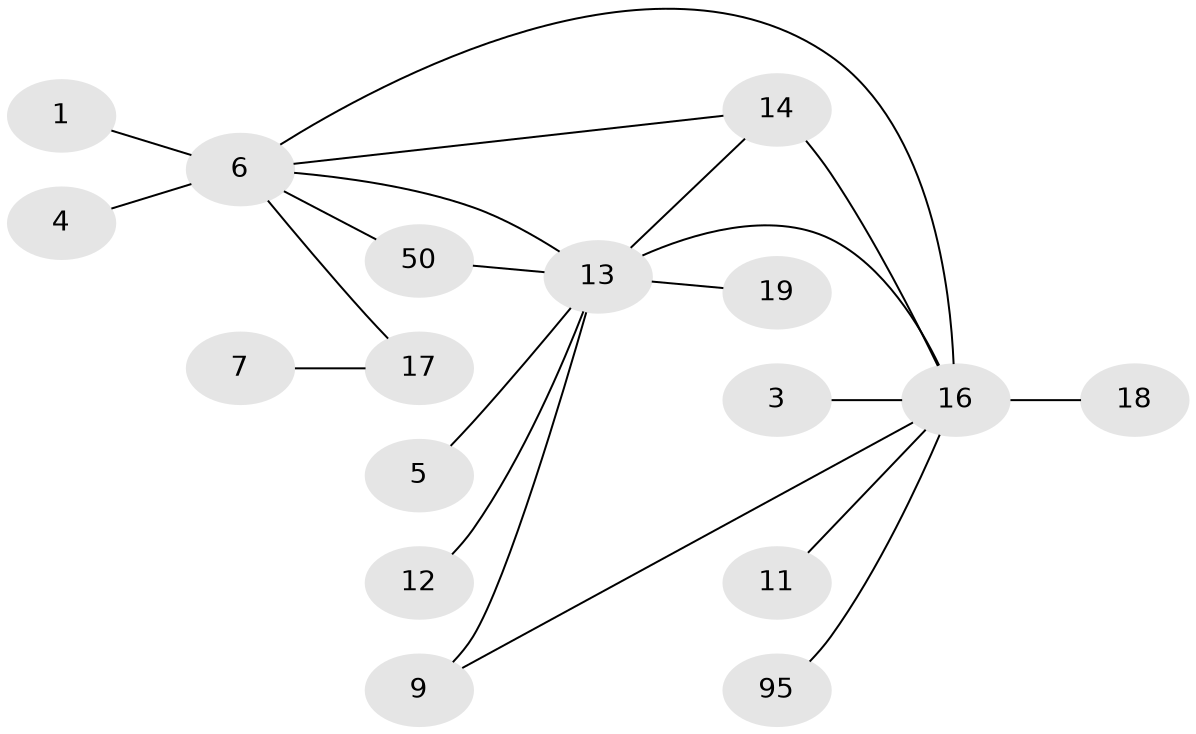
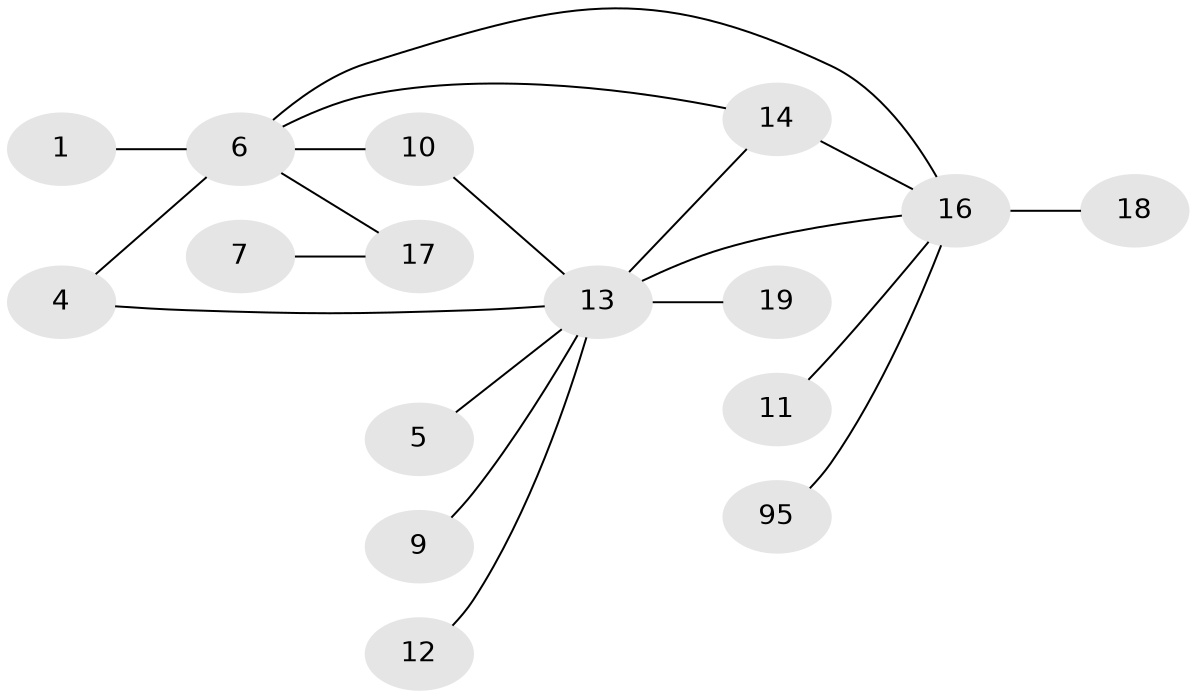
edge "6" -- "13": now "4" -- "13"
node "50": label "50" -> "10"
node "3": removed
edge "16" -- "9": removed
